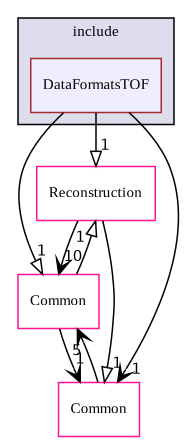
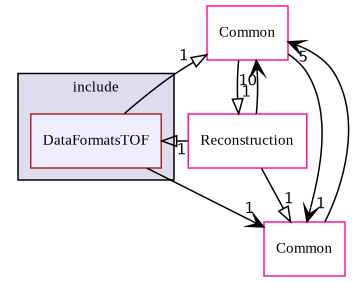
edge "DataFormatsTOF" -> "Reconstruction": reversed
